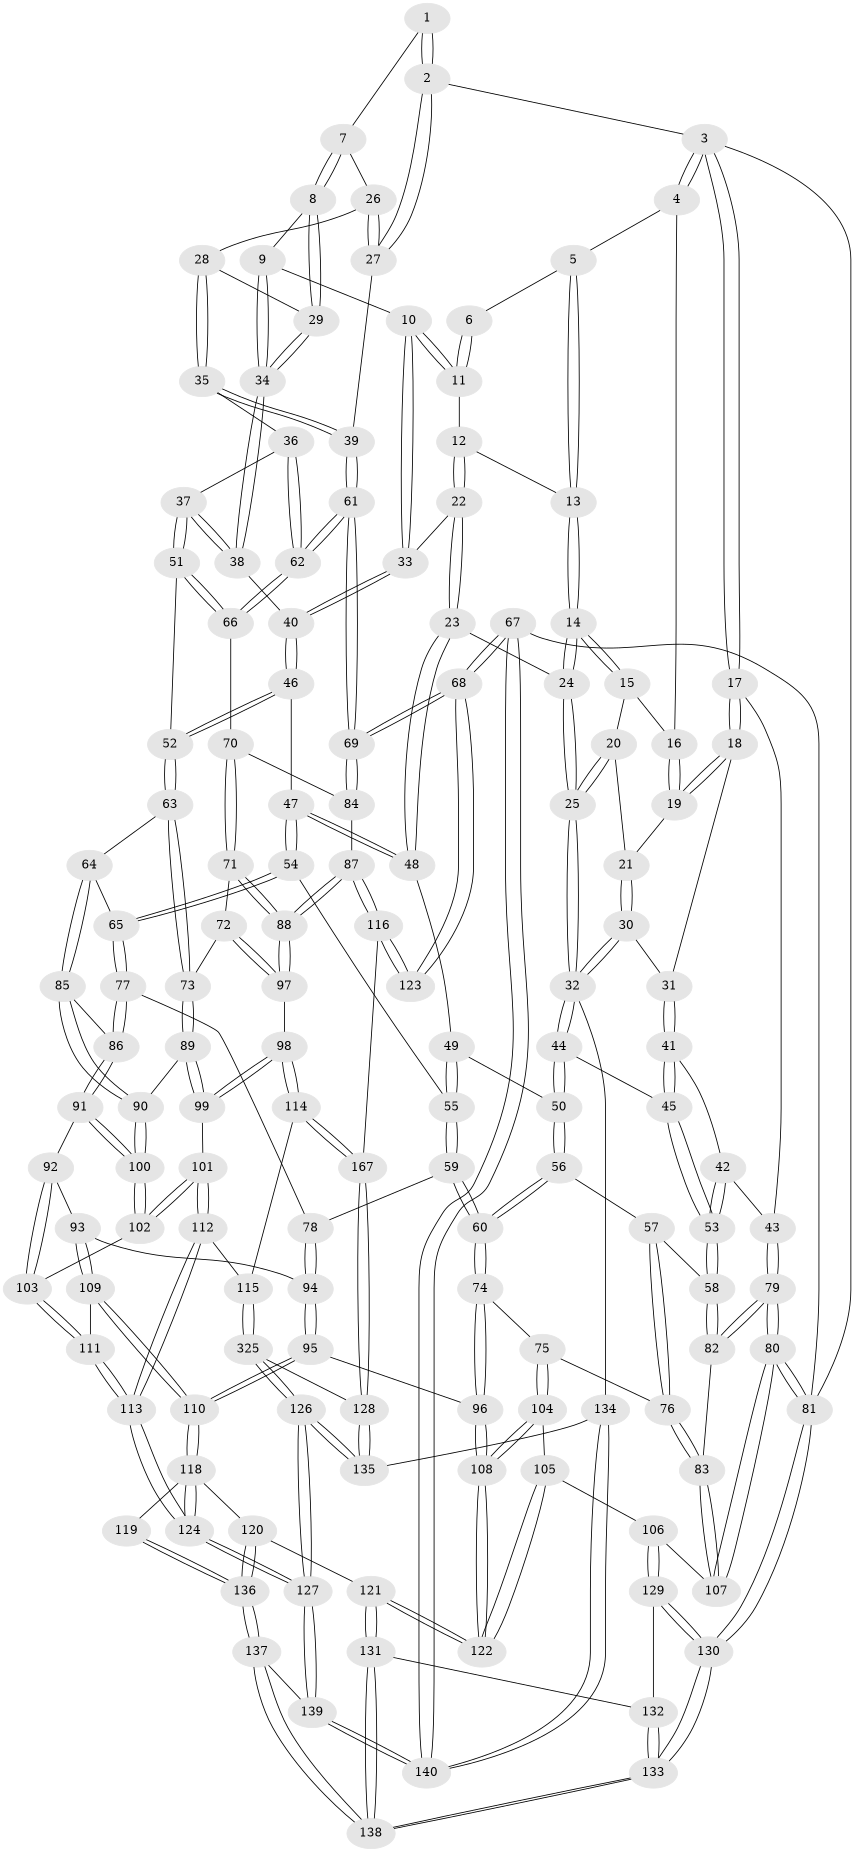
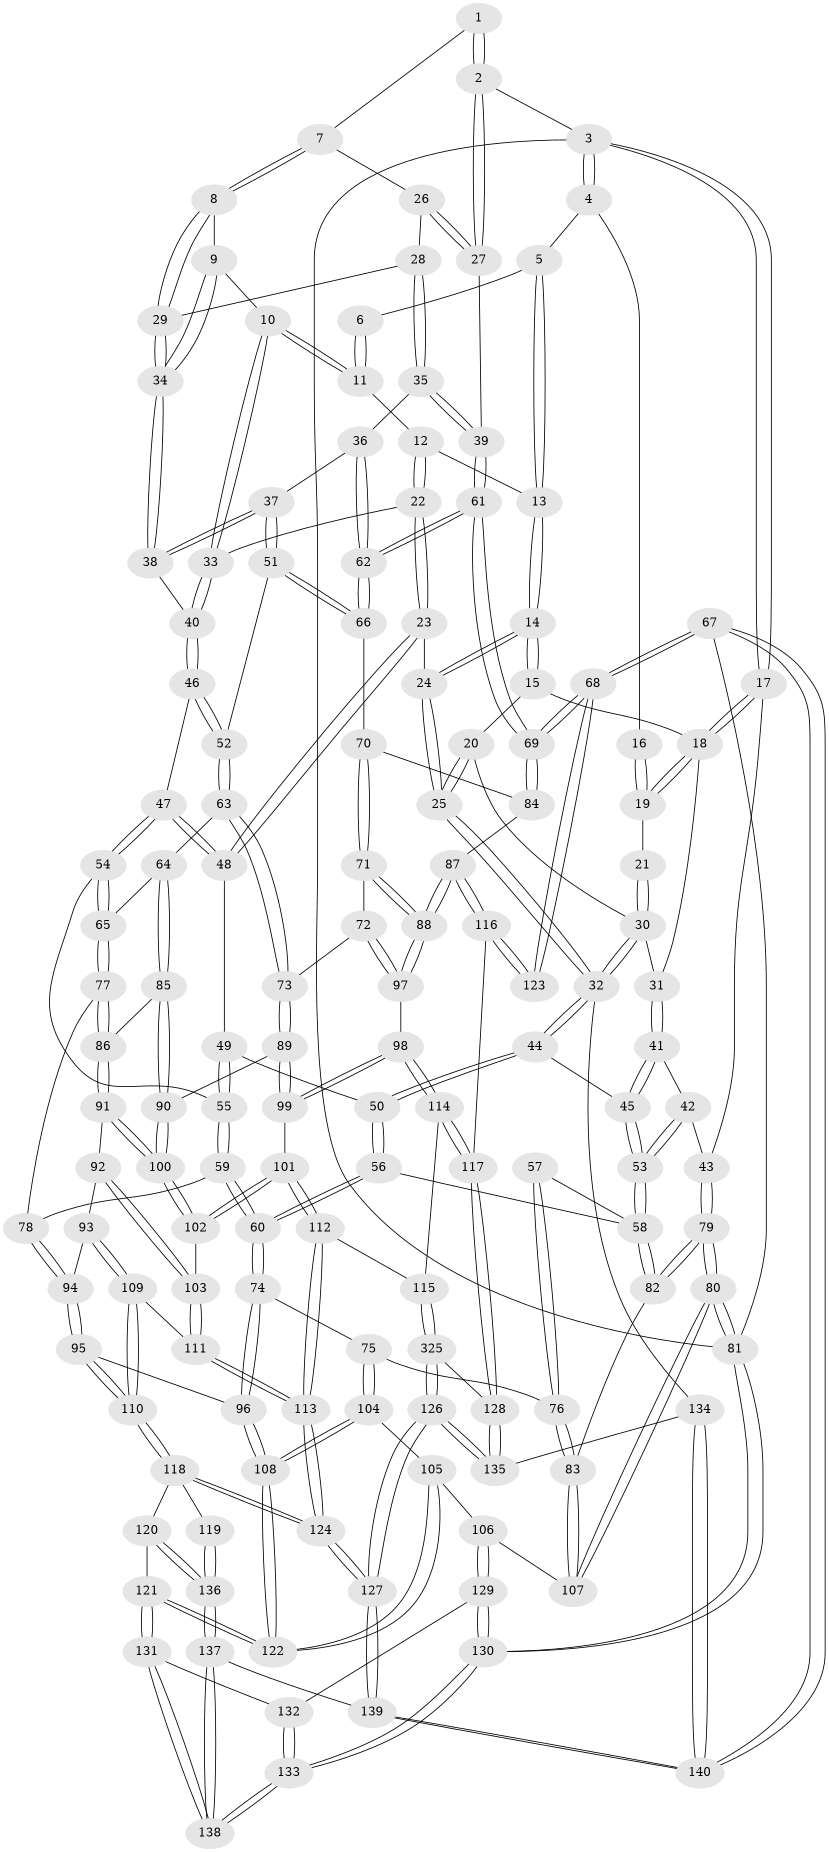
edge "15" -- "16": now "15" -- "18"
edge "20" -- "21": now "20" -- "30"
node "167": label "167" -> "117"
edge "56" -- "57": now "56" -- "58"
